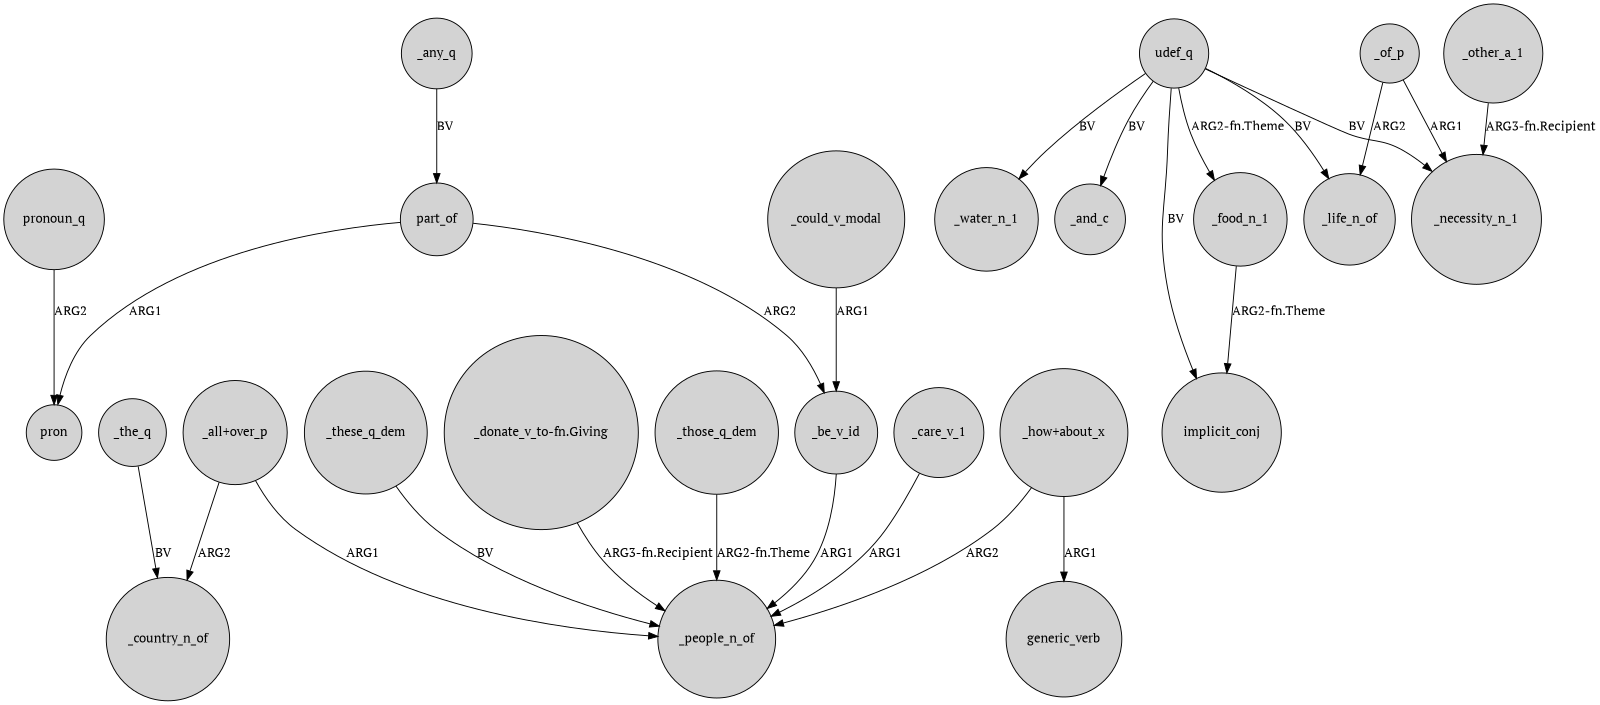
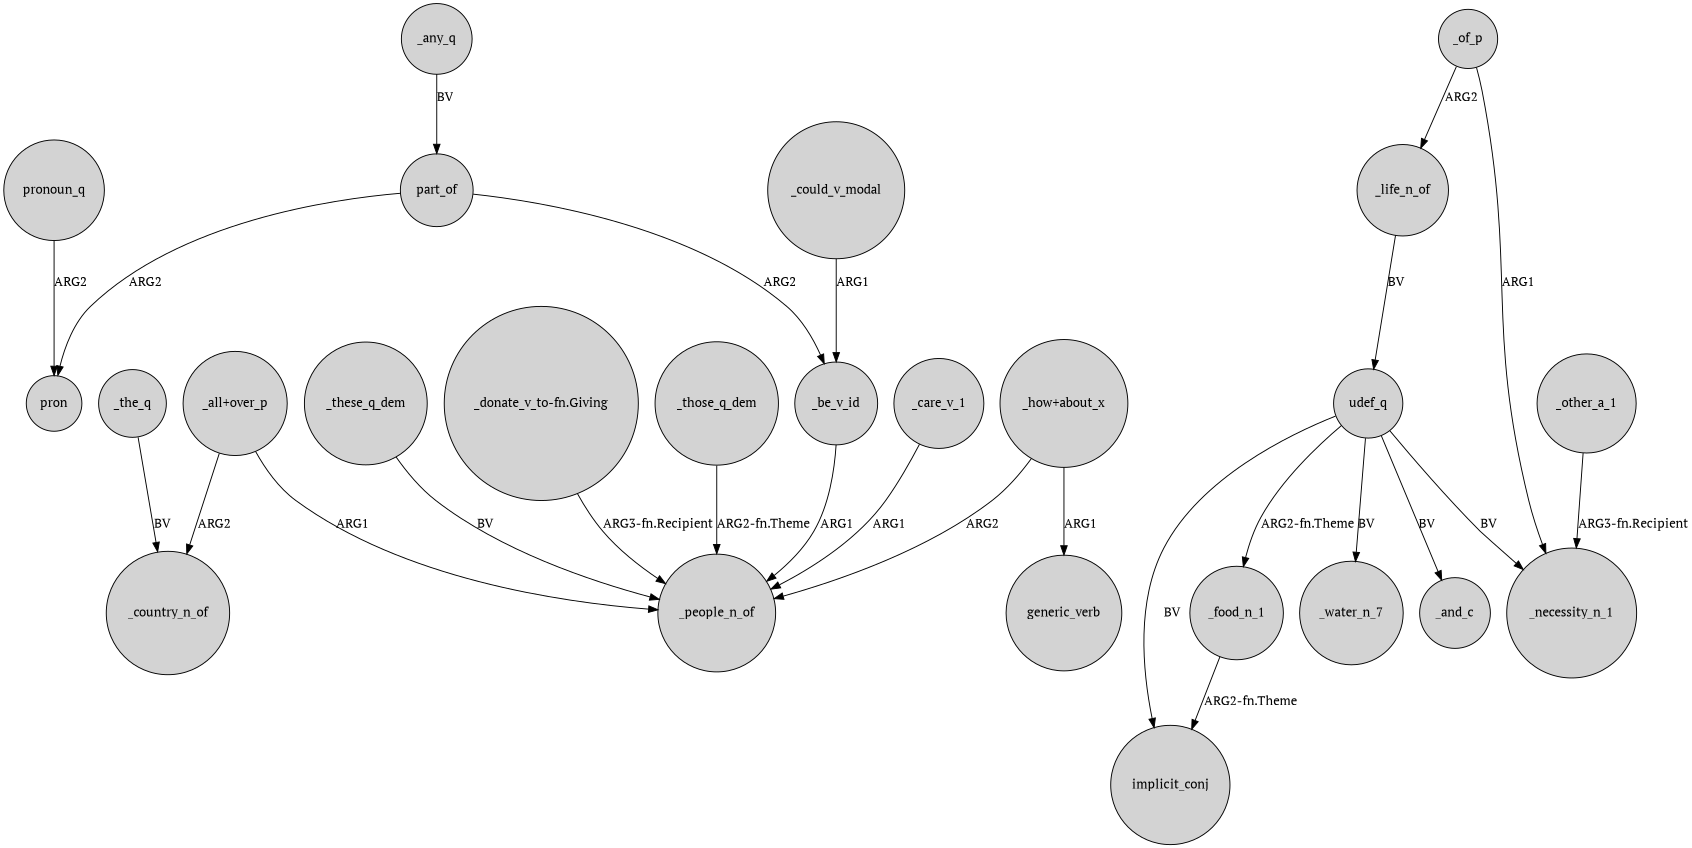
edge "udef_q" -> "_life_n_of": reversed
node "_water_n_1": label "_water_n_1" -> "_water_n_7"
edge "part_of" -> "pron": label "ARG1" -> "ARG2"
